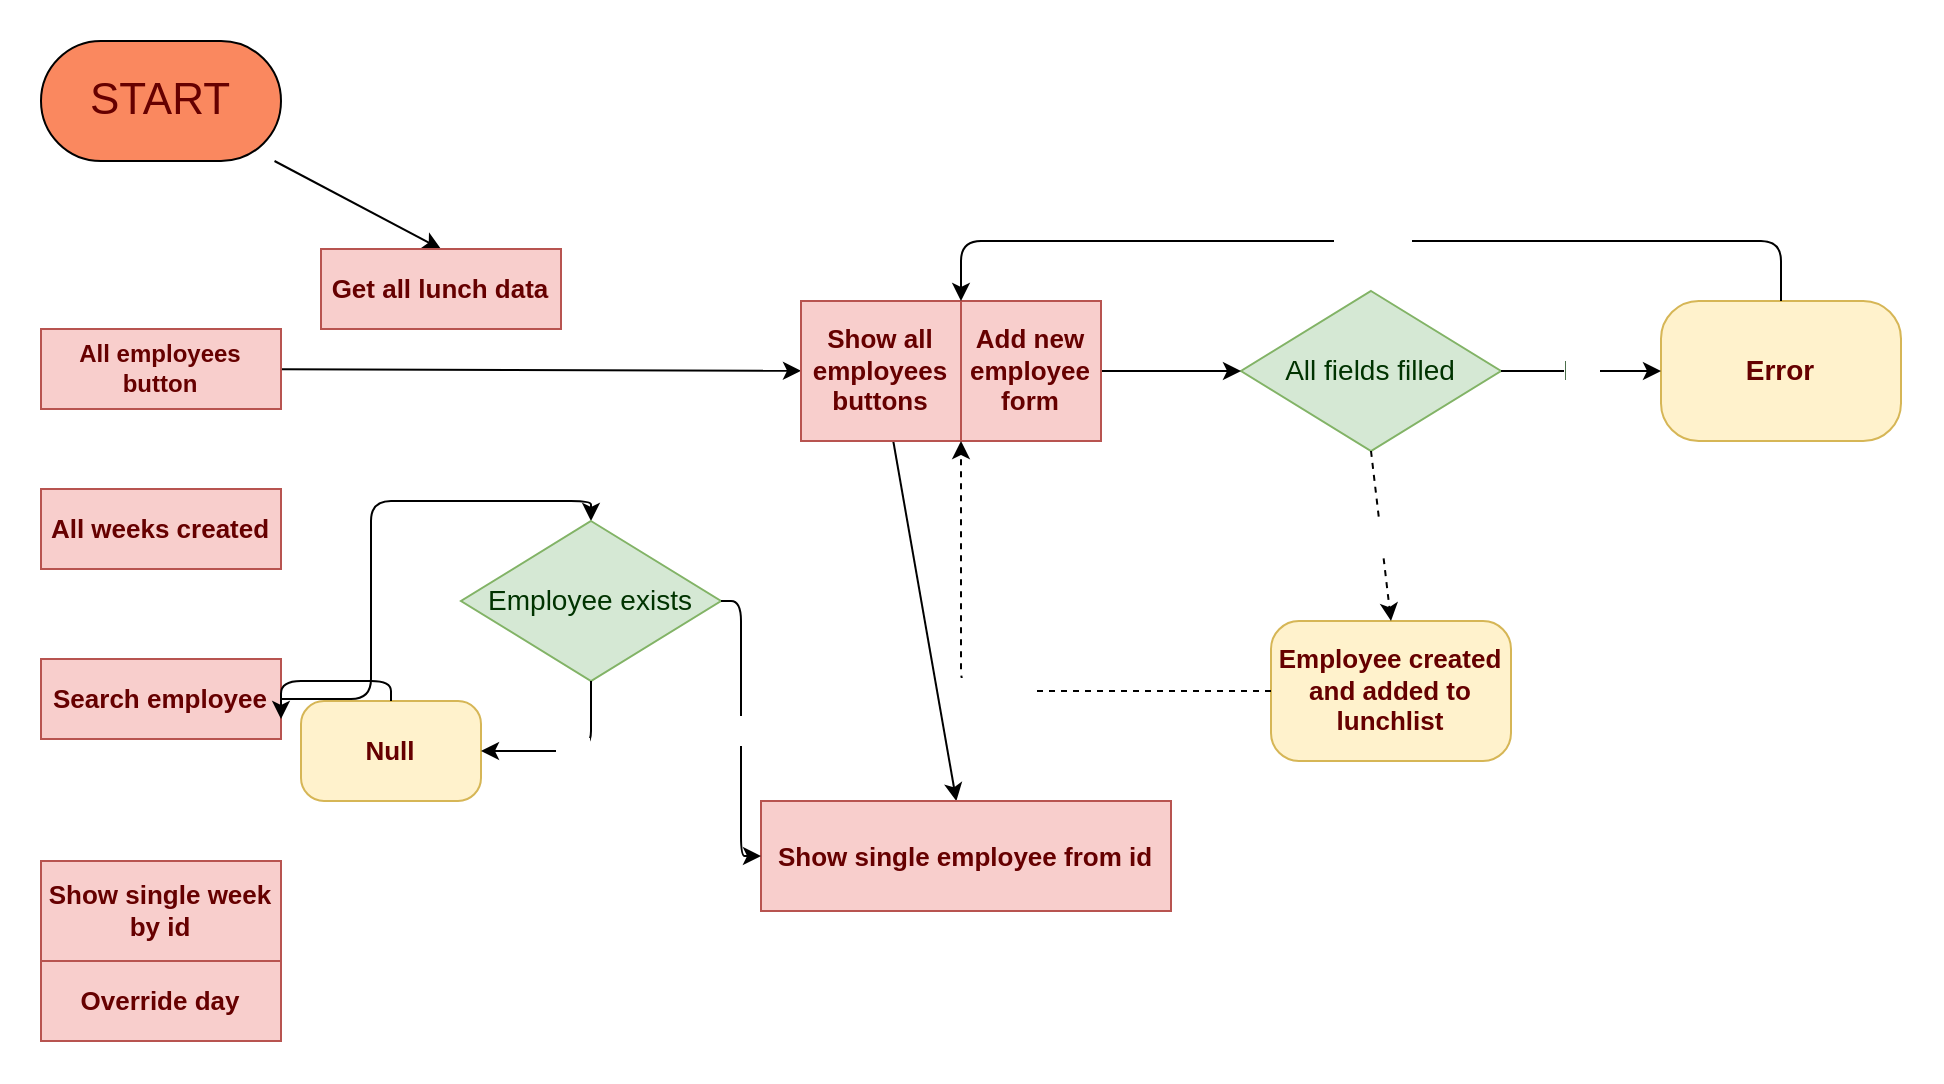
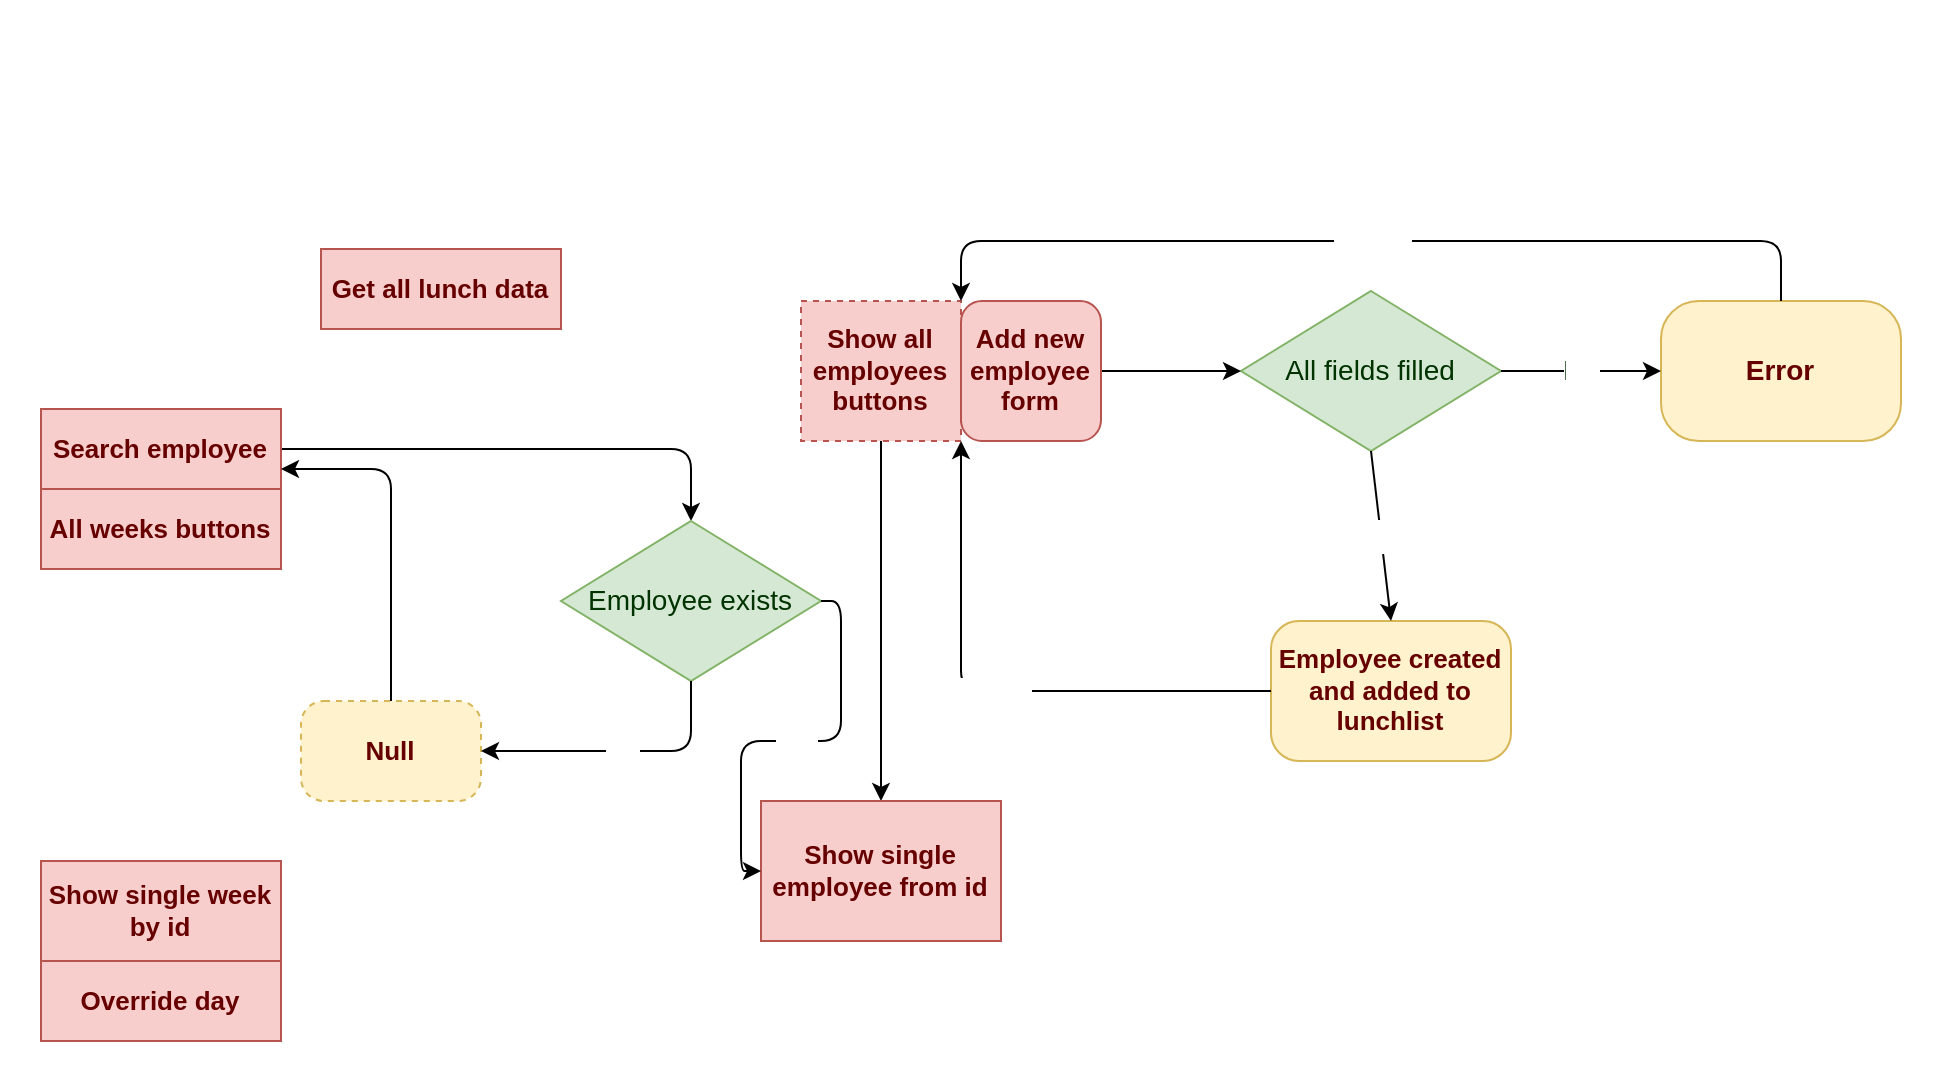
node "START": removed
edge "START" -> "Get all lunch data": removed
node "All employees button": removed
edge "All employees button" -> "Show all employees buttons": removed
node "Show all employees buttons": style solid -> dashed
node "Add new employee form": shape rectangle -> rounded rectangle
edge "All fields filled" -> "Employee created and added to lunchlist": style dashed -> solid
node "All weeks created": label "All weeks created" -> "All weeks buttons"
node "Employee exists": moved (591, 601) -> (691, 601)
edge "Employee created and added to lunchlist" -> "Add new employee form": style dashed -> solid
node "Search employee": moved (161, 699) -> (161, 449)
node "Null": style solid -> dashed
node "Show single employee from id": size 410x110 -> 240x140
